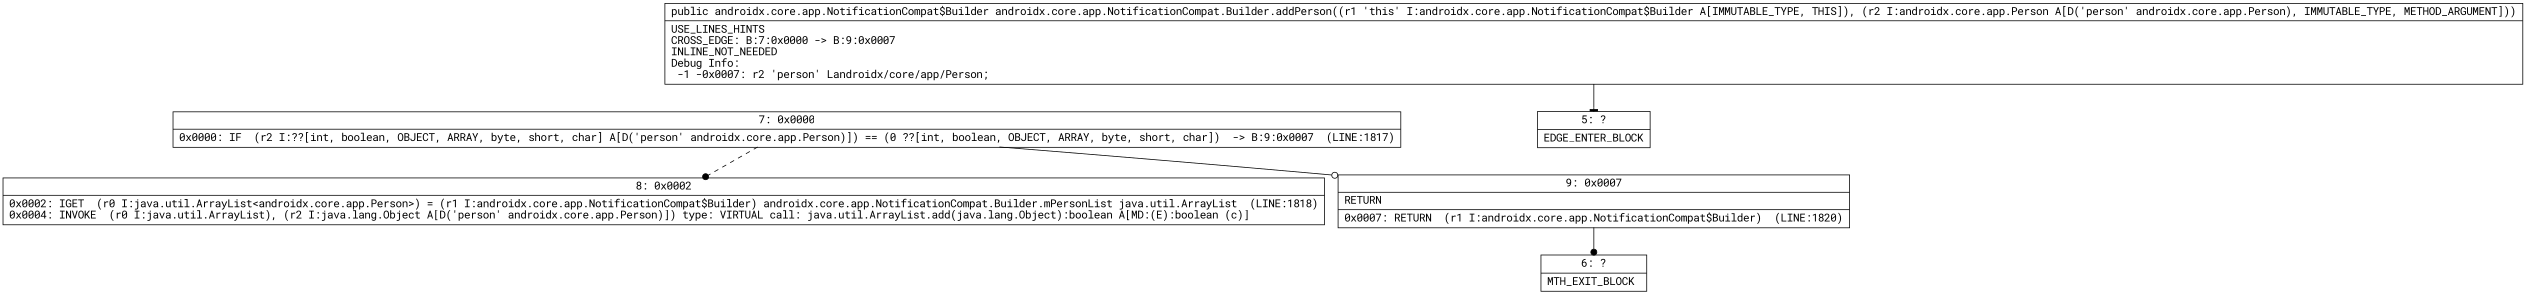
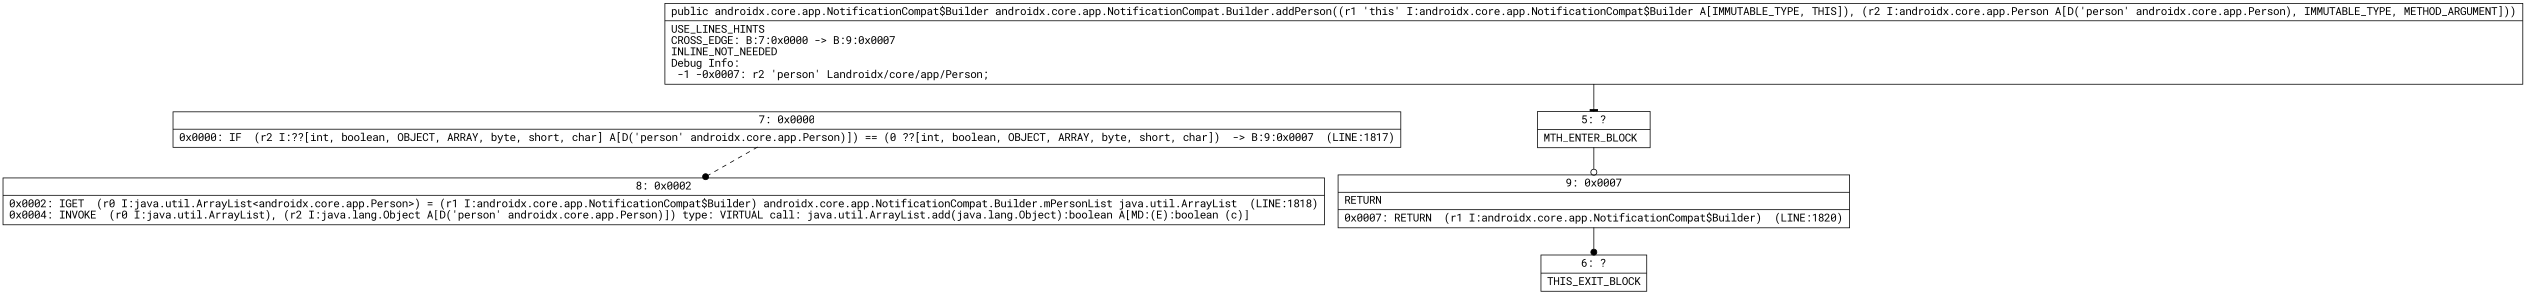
node "5: ?": text "EDGE_ENTER_BLOCK" -> "MTH_ENTER_BLOCK"
edge "7: 0x0000" -> "9: 0x0007": now "5: ?" -> "9: 0x0007"
node "6: ?": text "MTH_EXIT_BLOCK" -> "THIS_EXIT_BLOCK"
